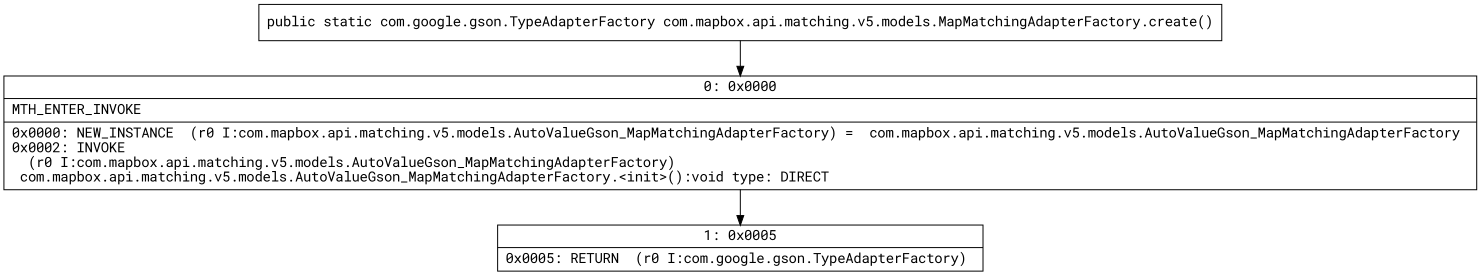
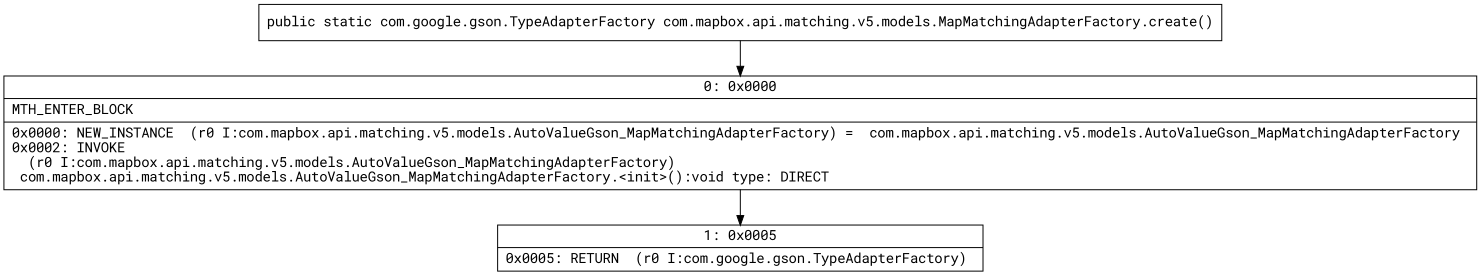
node "0: 0x0000": text "MTH_ENTER_INVOKE" -> "MTH_ENTER_BLOCK"
